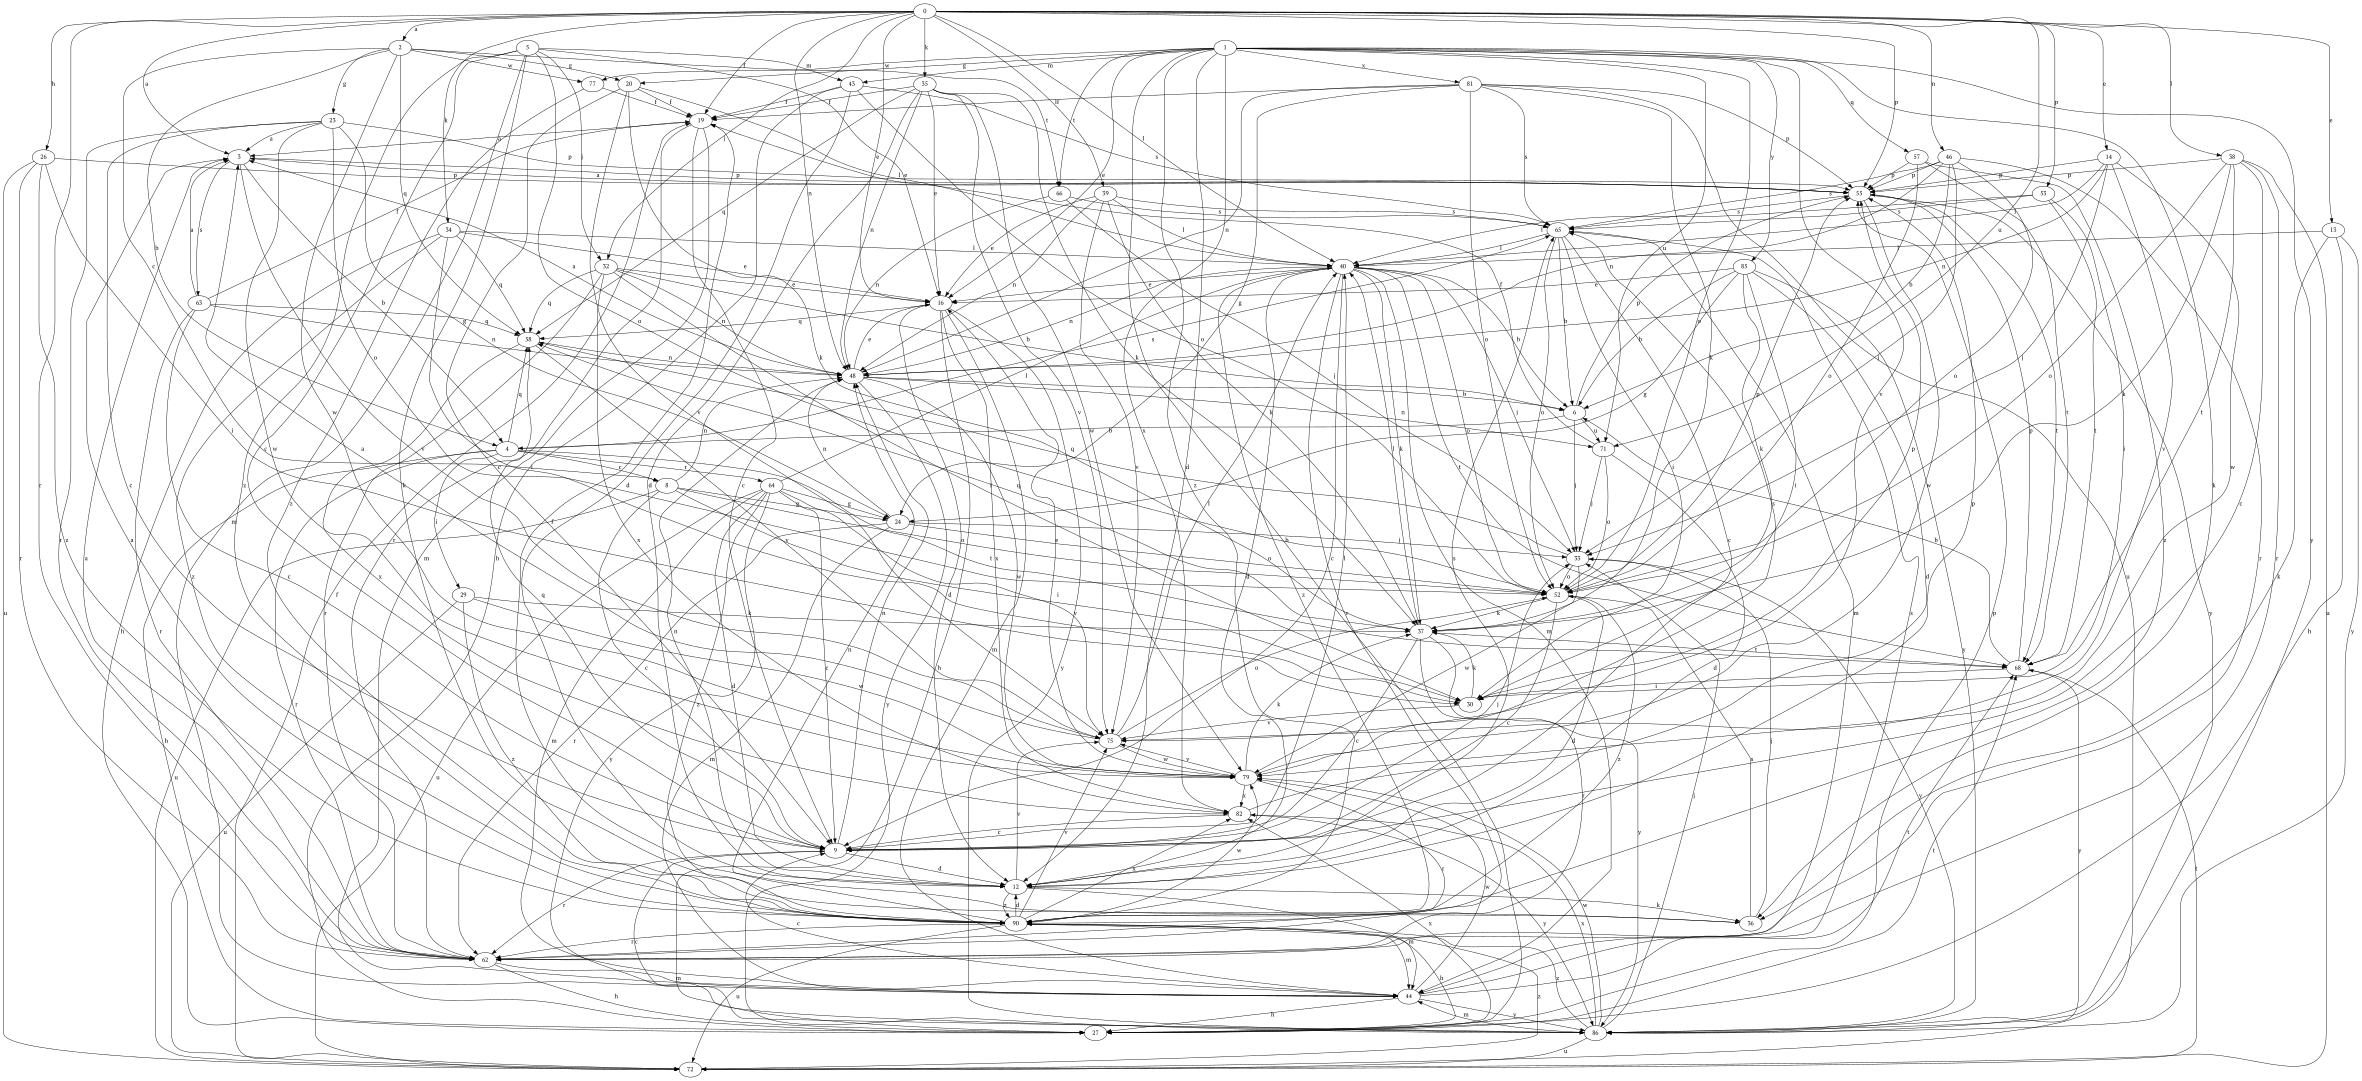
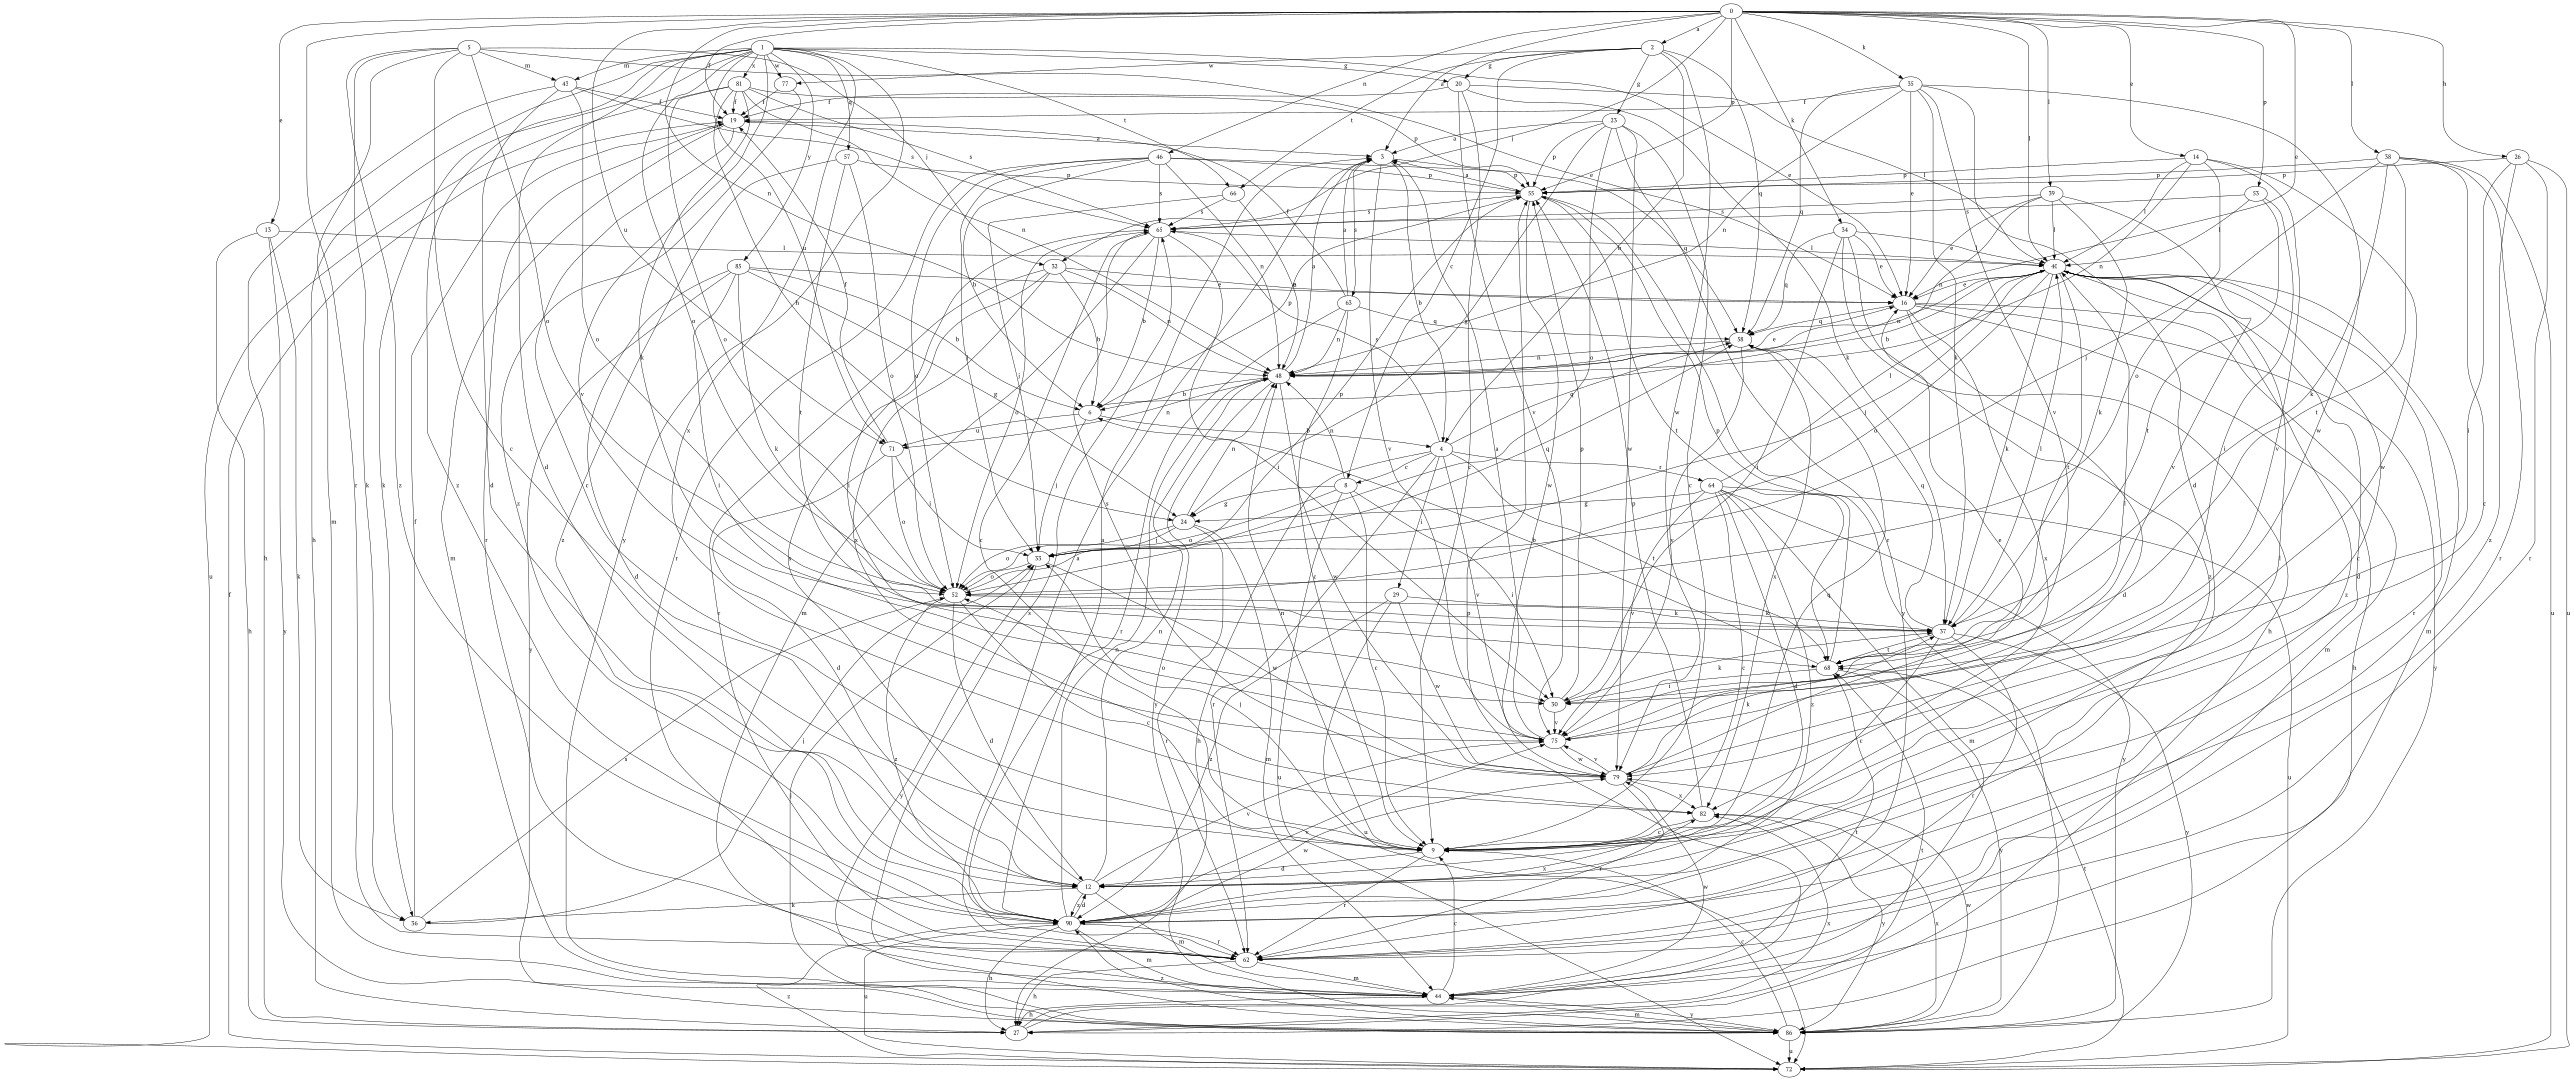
edge "32" -> "58": now "46" -> "58"
edge "81" -> "24": label "g" -> "h"
edge "4" -> "75": added, label "v"
